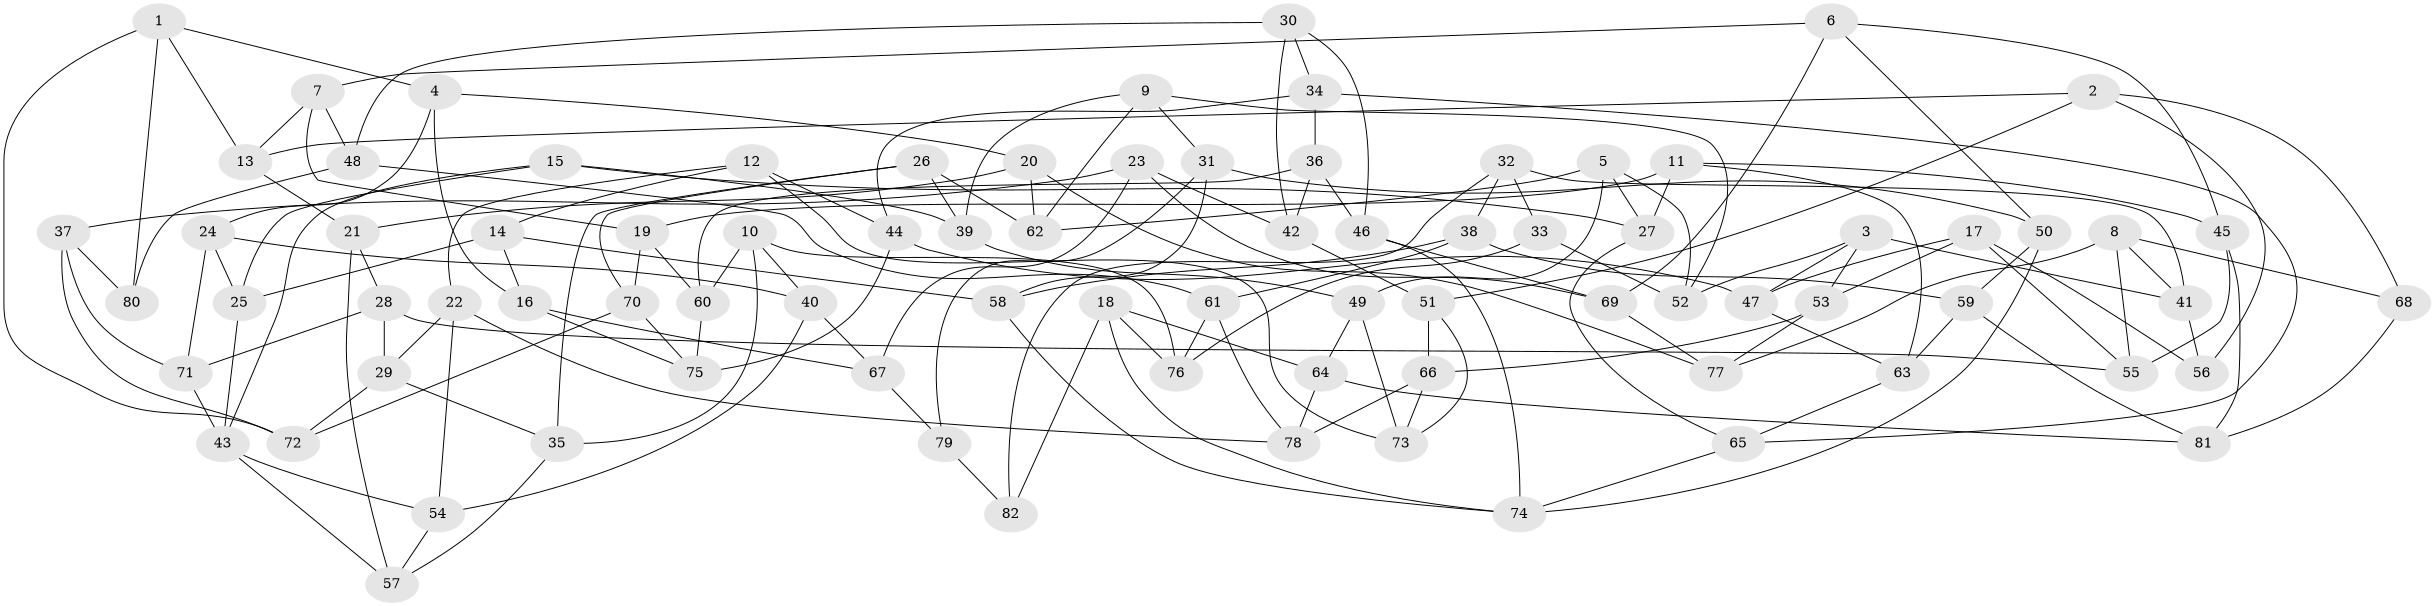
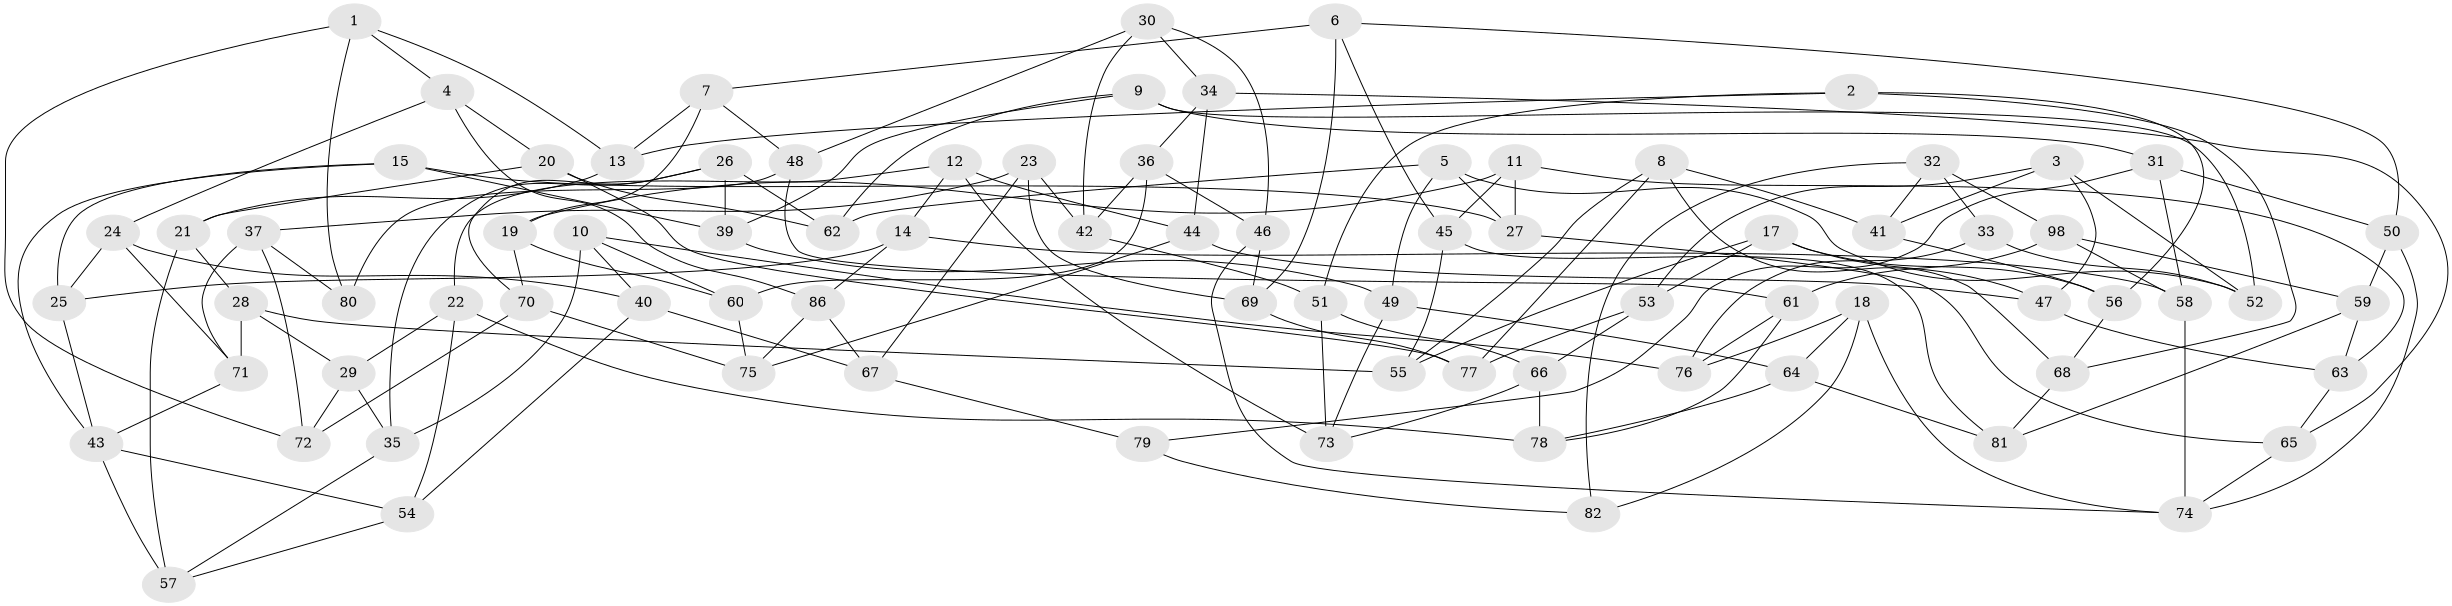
node "38": label "38" -> "98"
node "16": label "16" -> "86"
edge "56" -- "68": added
